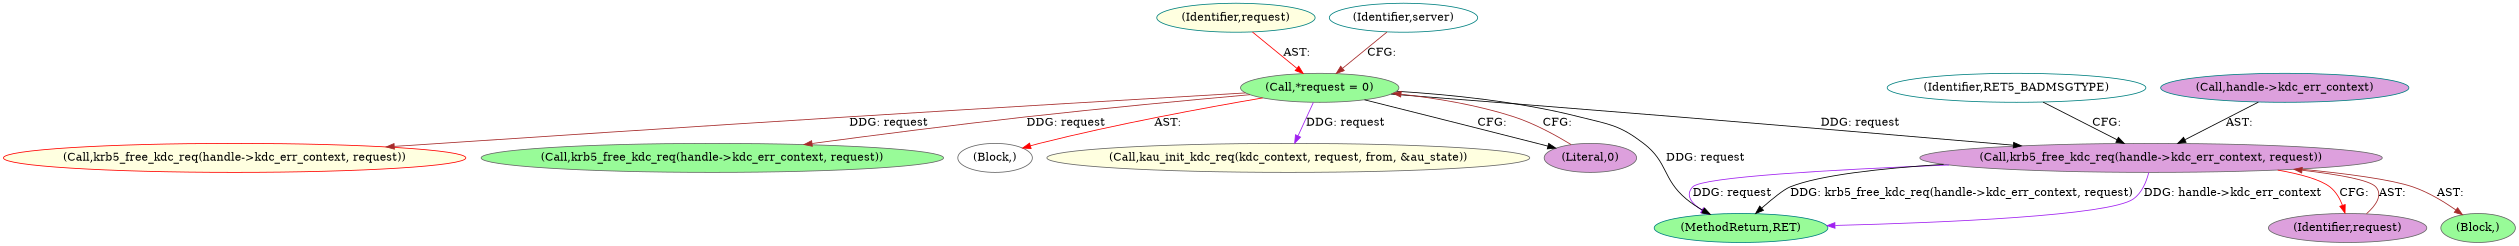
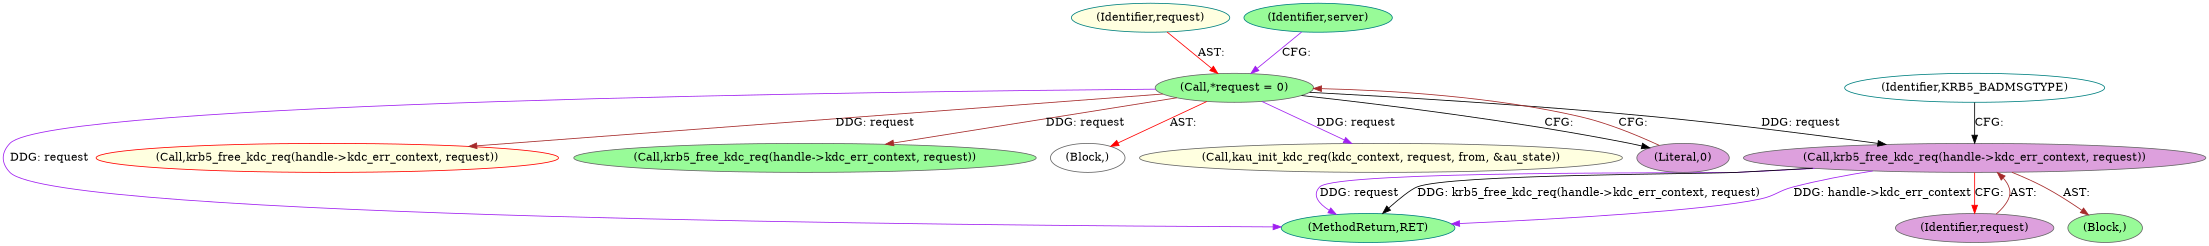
node "(Identifier,server)": fillcolor white -> palegreen
edge "(Identifier,server)" -> "(Call,*request = 0)": color brown -> purple
node "(Identifier,RET5_BADMSGTYPE)": label "(Identifier,RET5_BADMSGTYPE)" -> "(Identifier,KRB5_BADMSGTYPE)"
node "(Call,handle->kdc_err_context)": removed
edge "(Call,*request = 0)" -> "(MethodReturn,RET)": color black -> purple
